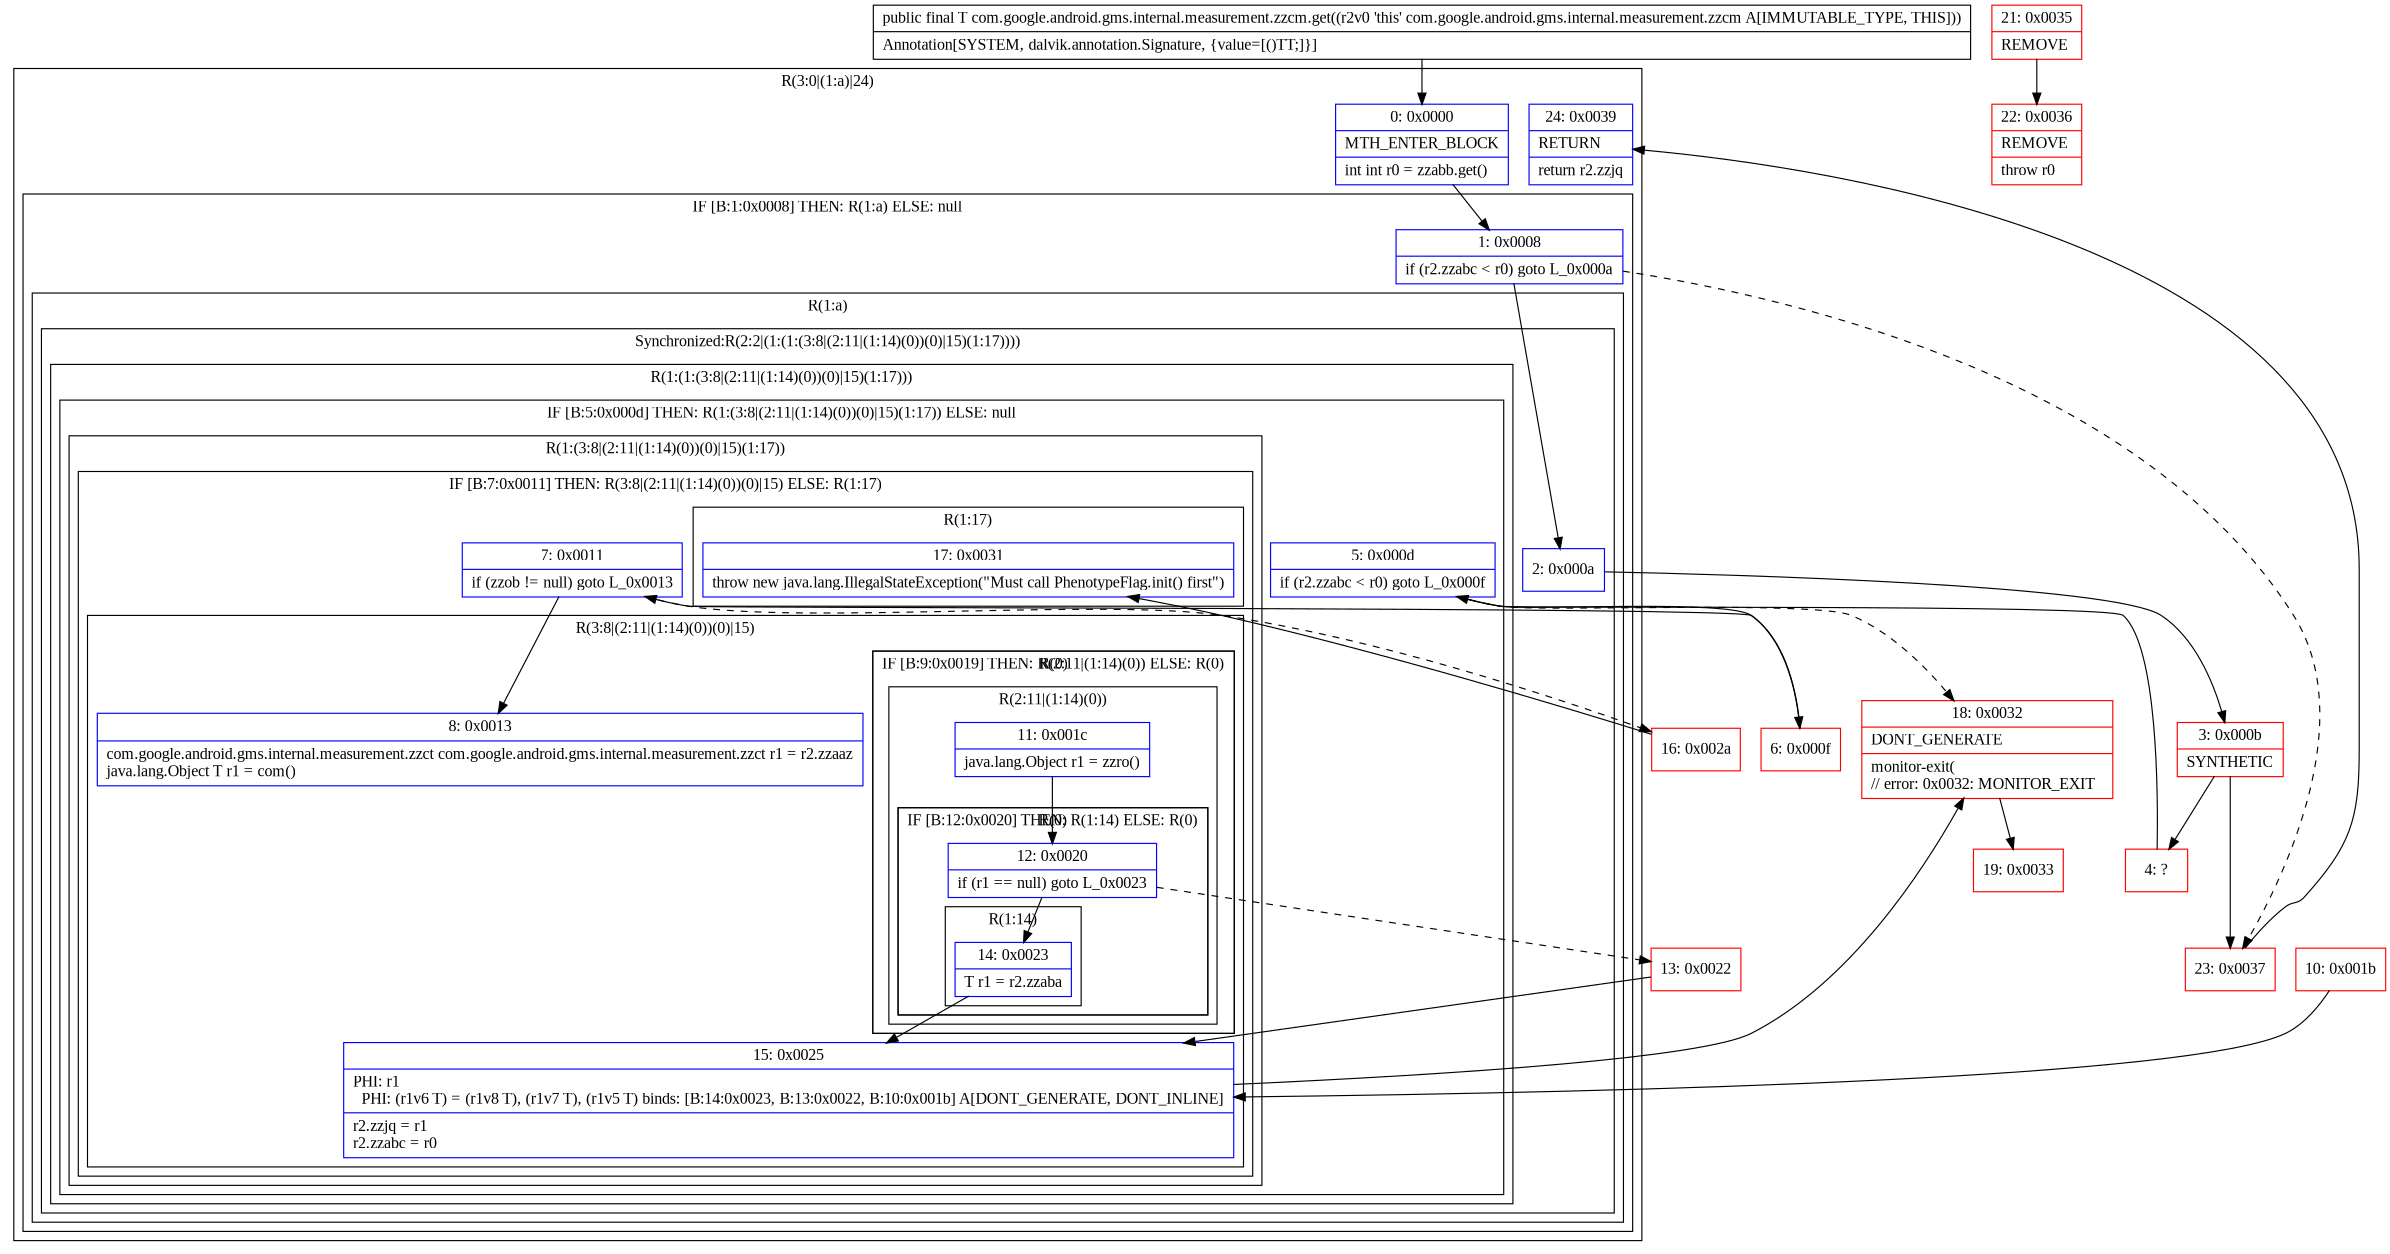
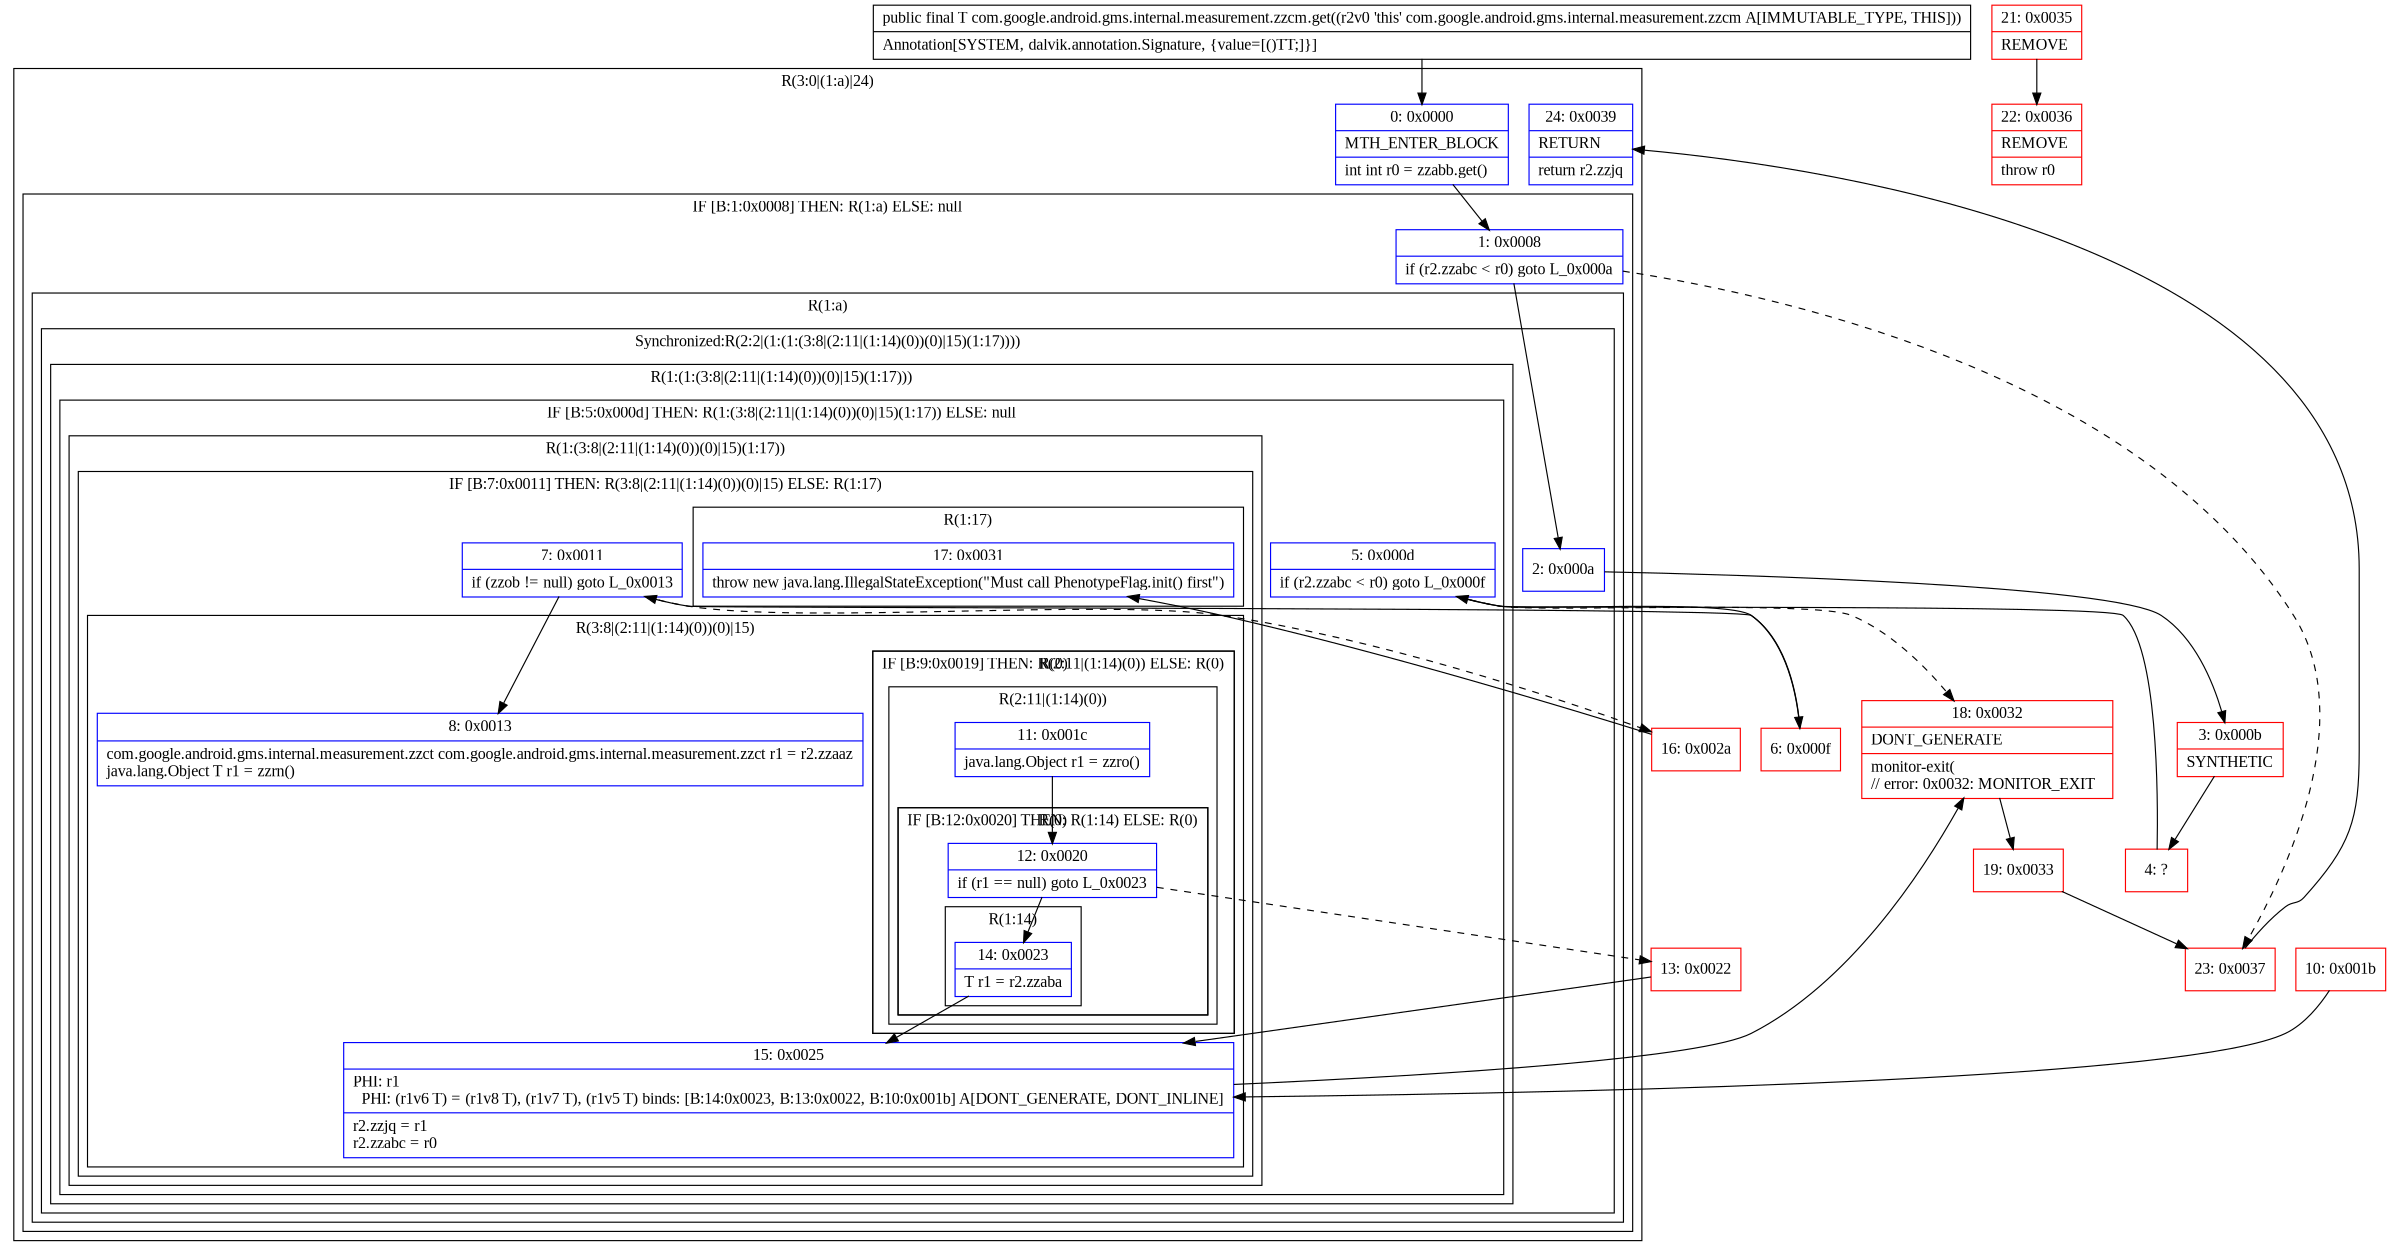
node "8: 0x0013": text "java.lang.Object T r1 = com()" -> "java.lang.Object T r1 = zzrn()"
edge "3: 0x000b" -> "23: 0x0037": now "19: 0x0033" -> "23: 0x0037"
